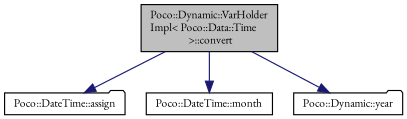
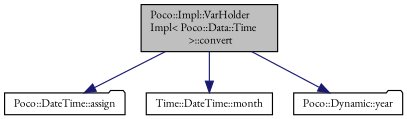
node "Poco::Dynamic::VarHolder Impl< Poco::Data::Time >::convert": label "Poco::Dynamic::VarHolder Impl< Poco::Data::Time >::convert" -> "Poco::Impl::VarHolder Impl< Poco::Data::Time >::convert"
node "Poco::DateTime::month": label "Poco::DateTime::month" -> "Time::DateTime::month"
